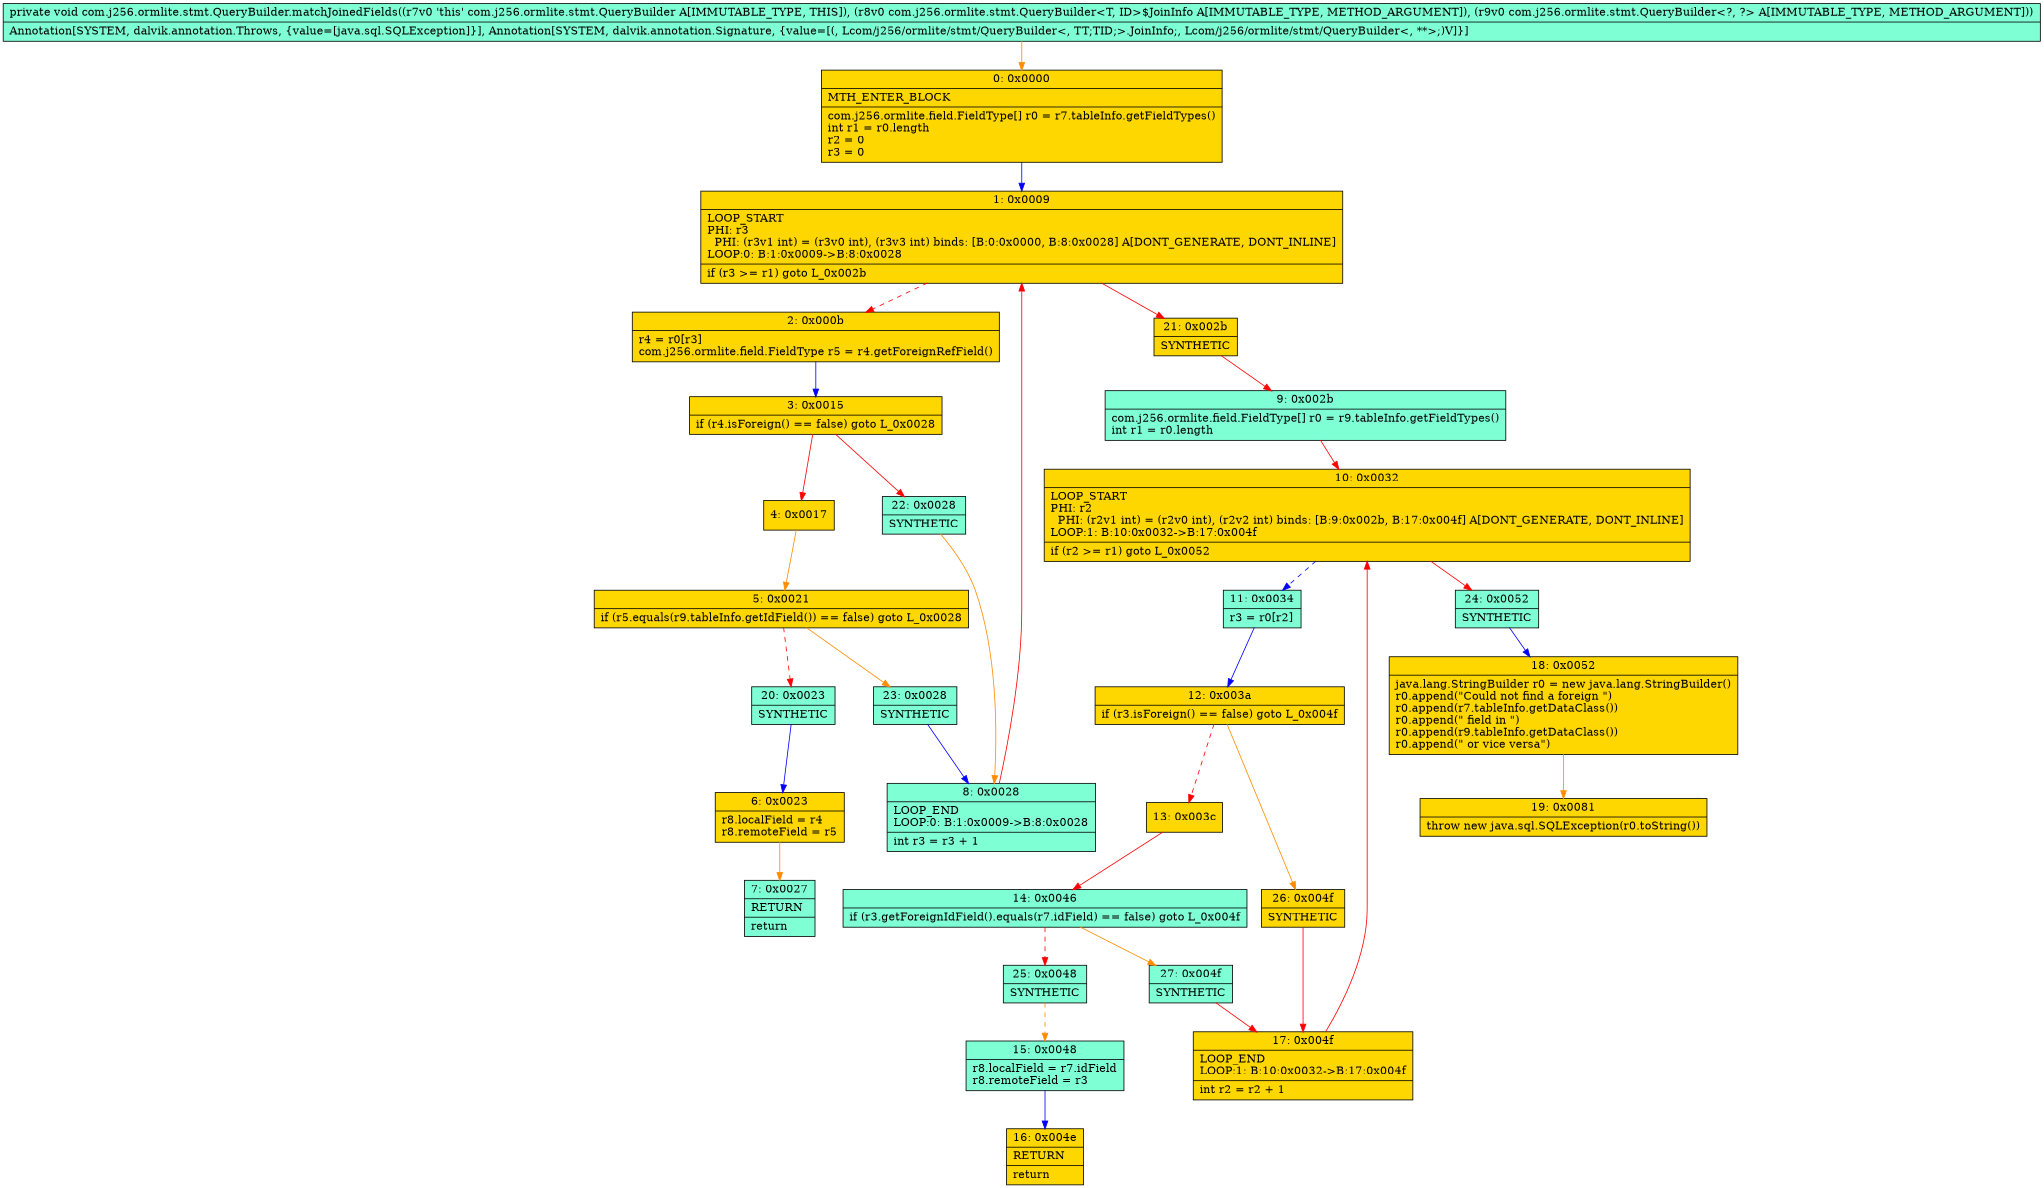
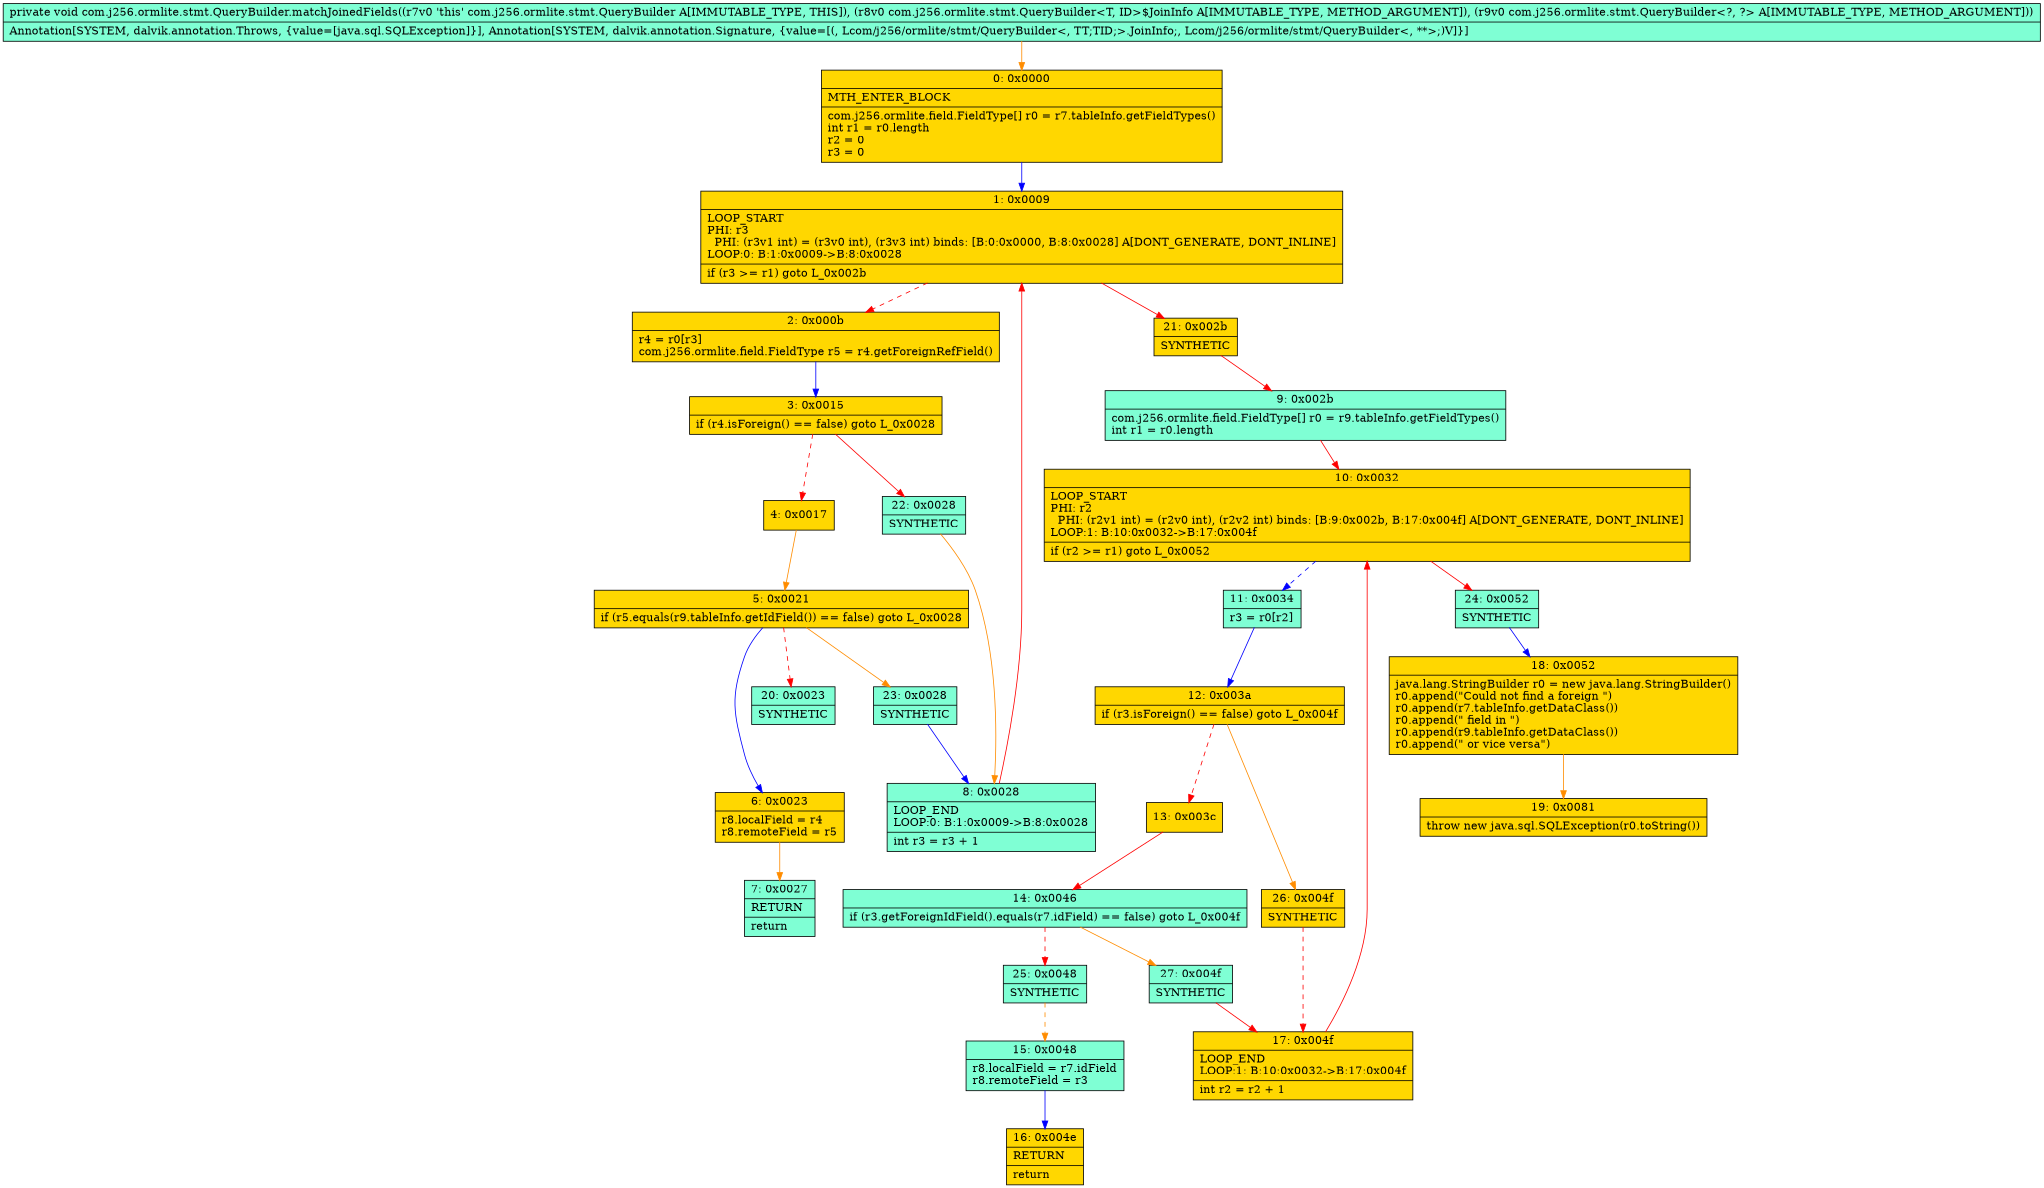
edge "3: 0x0015" -> "4: 0x0017": style solid -> dashed
edge "20: 0x0023" -> "6: 0x0023": now "5: 0x0021" -> "6: 0x0023"
edge "26: 0x004f" -> "17: 0x004f": style solid -> dashed
